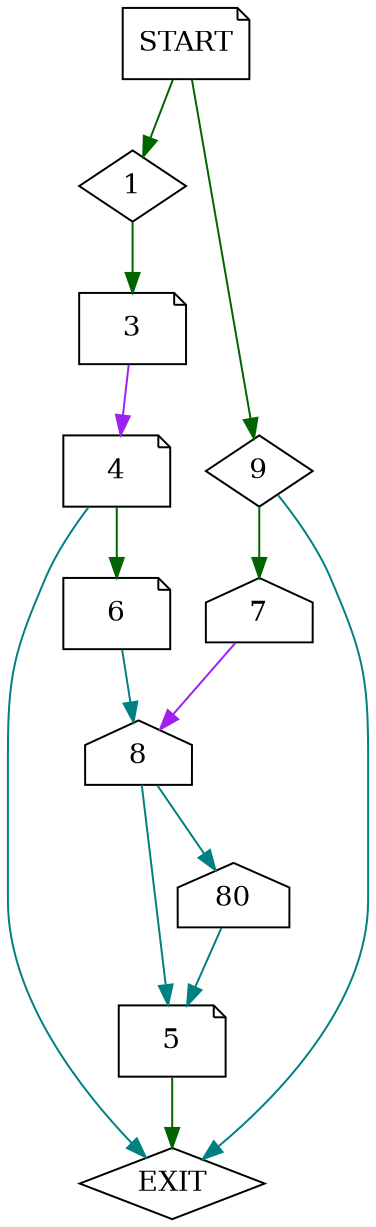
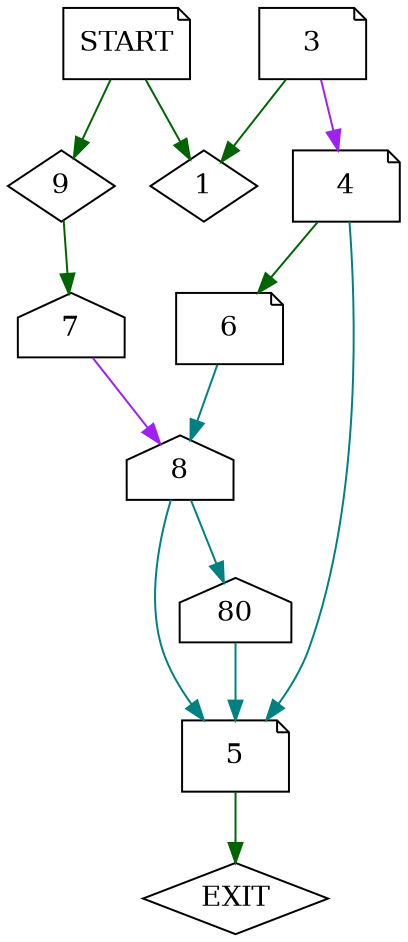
edge "1" -> "3": reversed
edge "4" -> "EXIT": now "4" -> "5"
edge "9" -> "EXIT": removed
